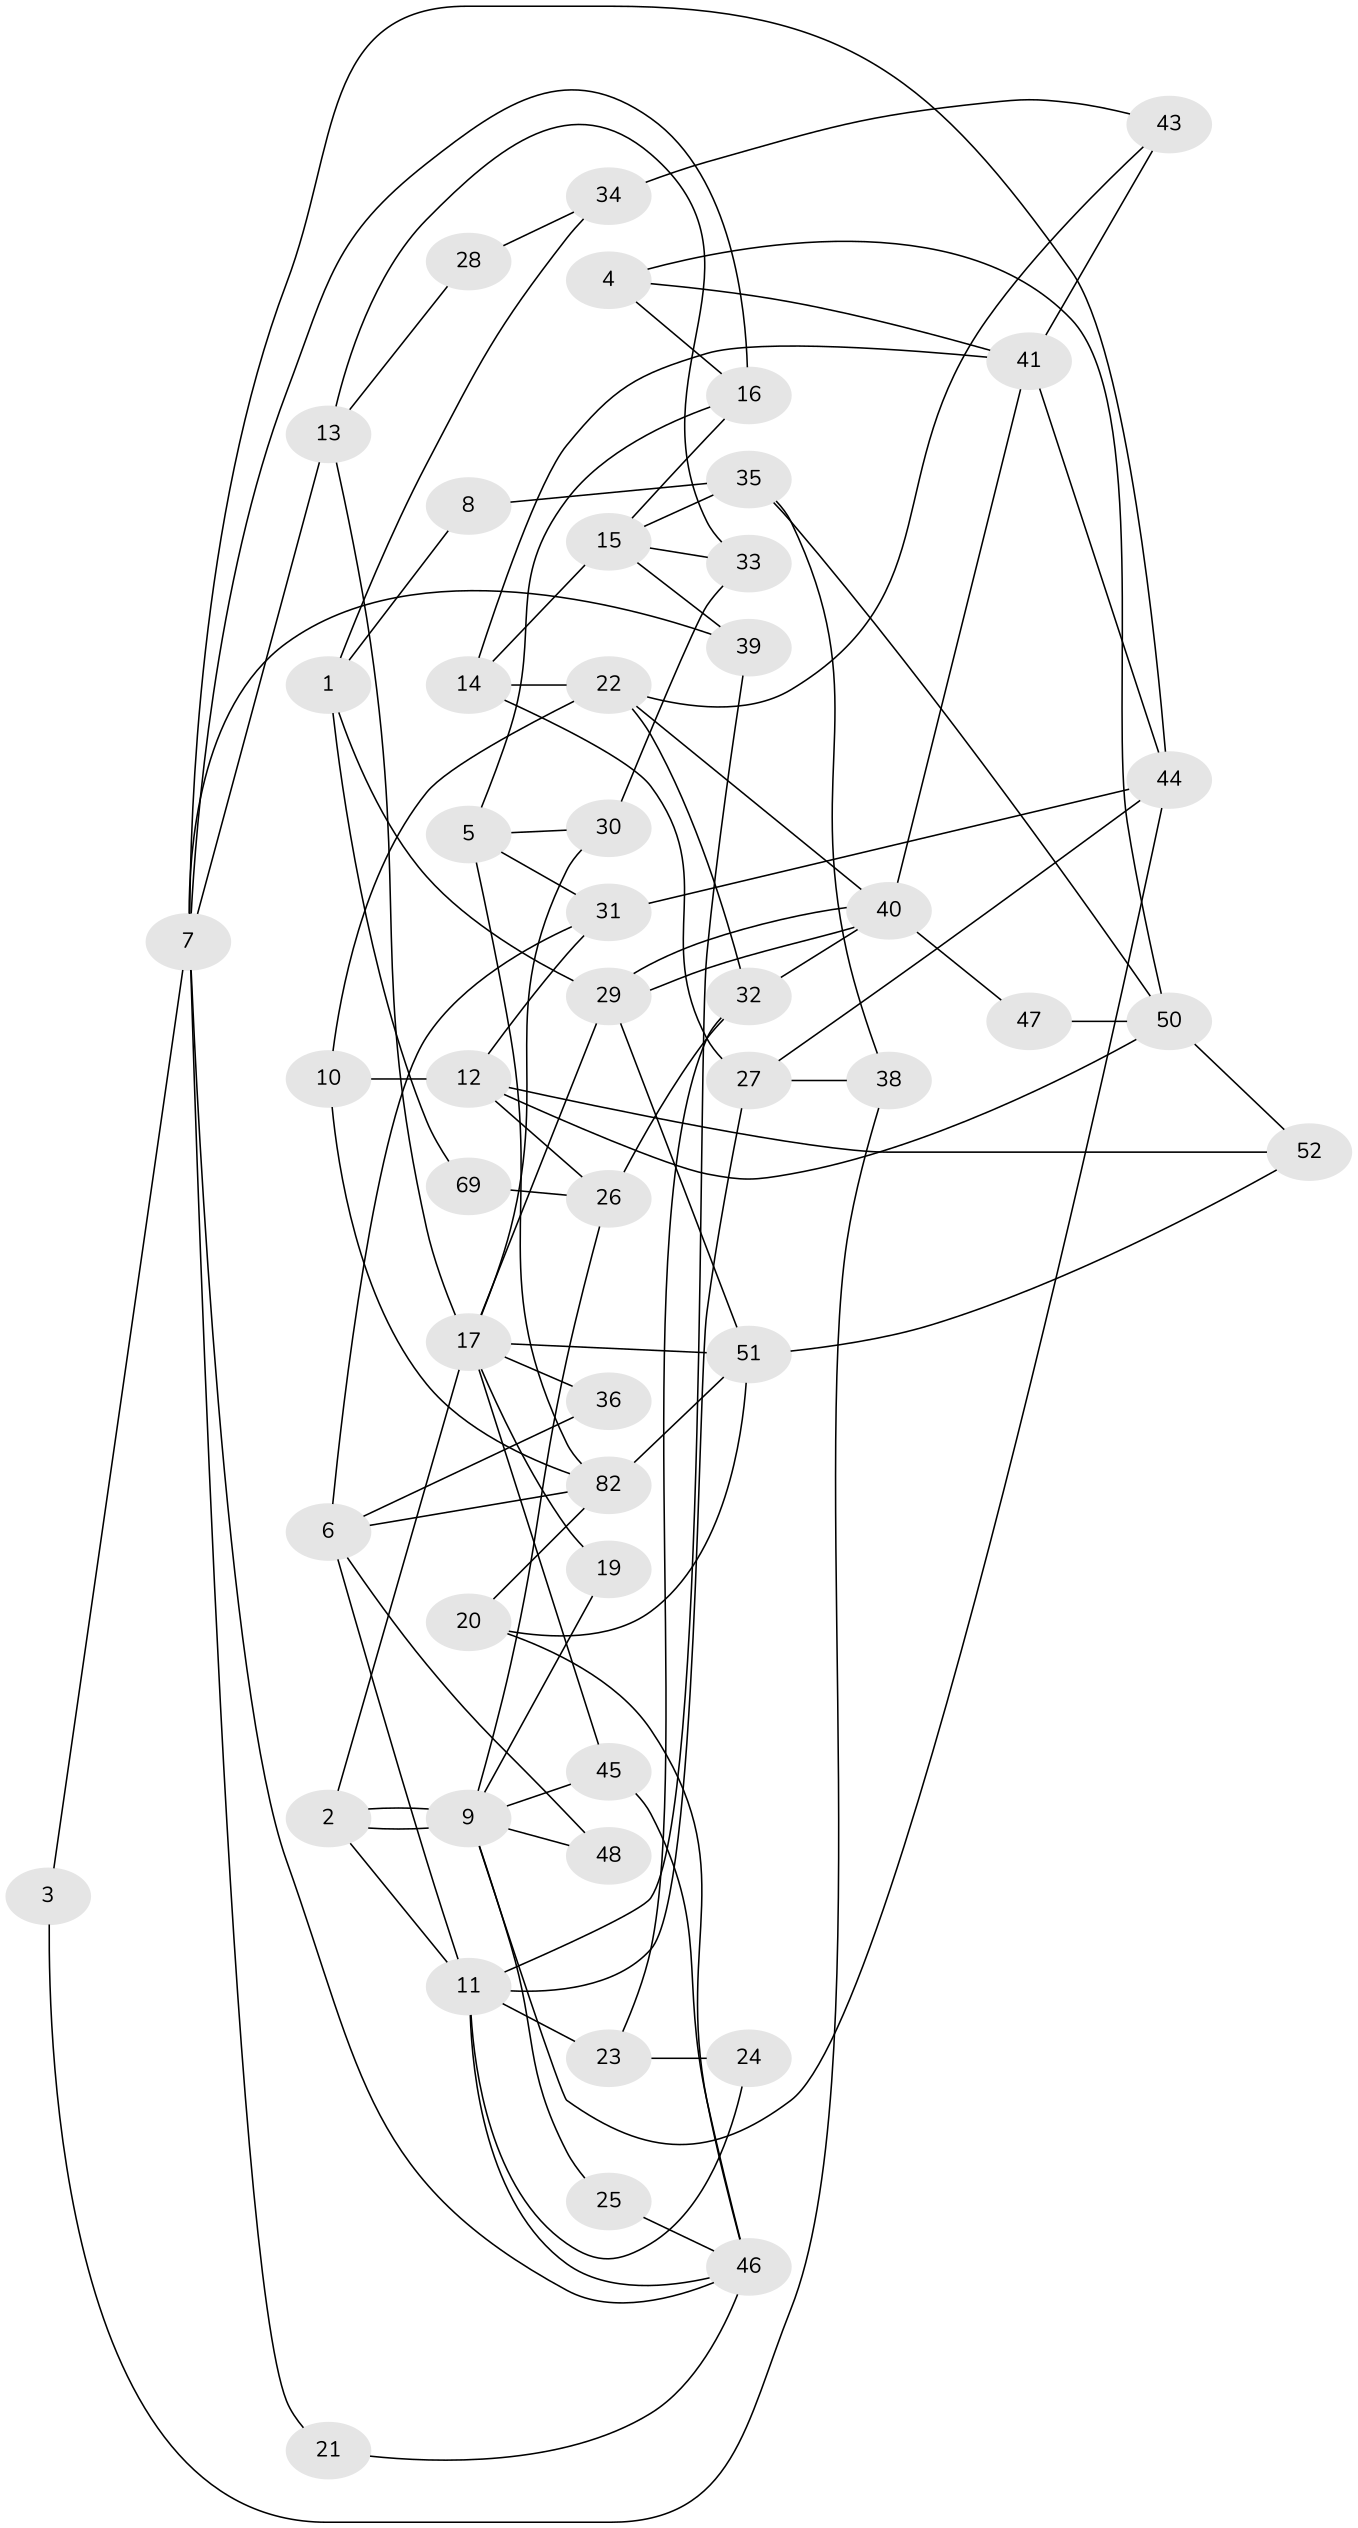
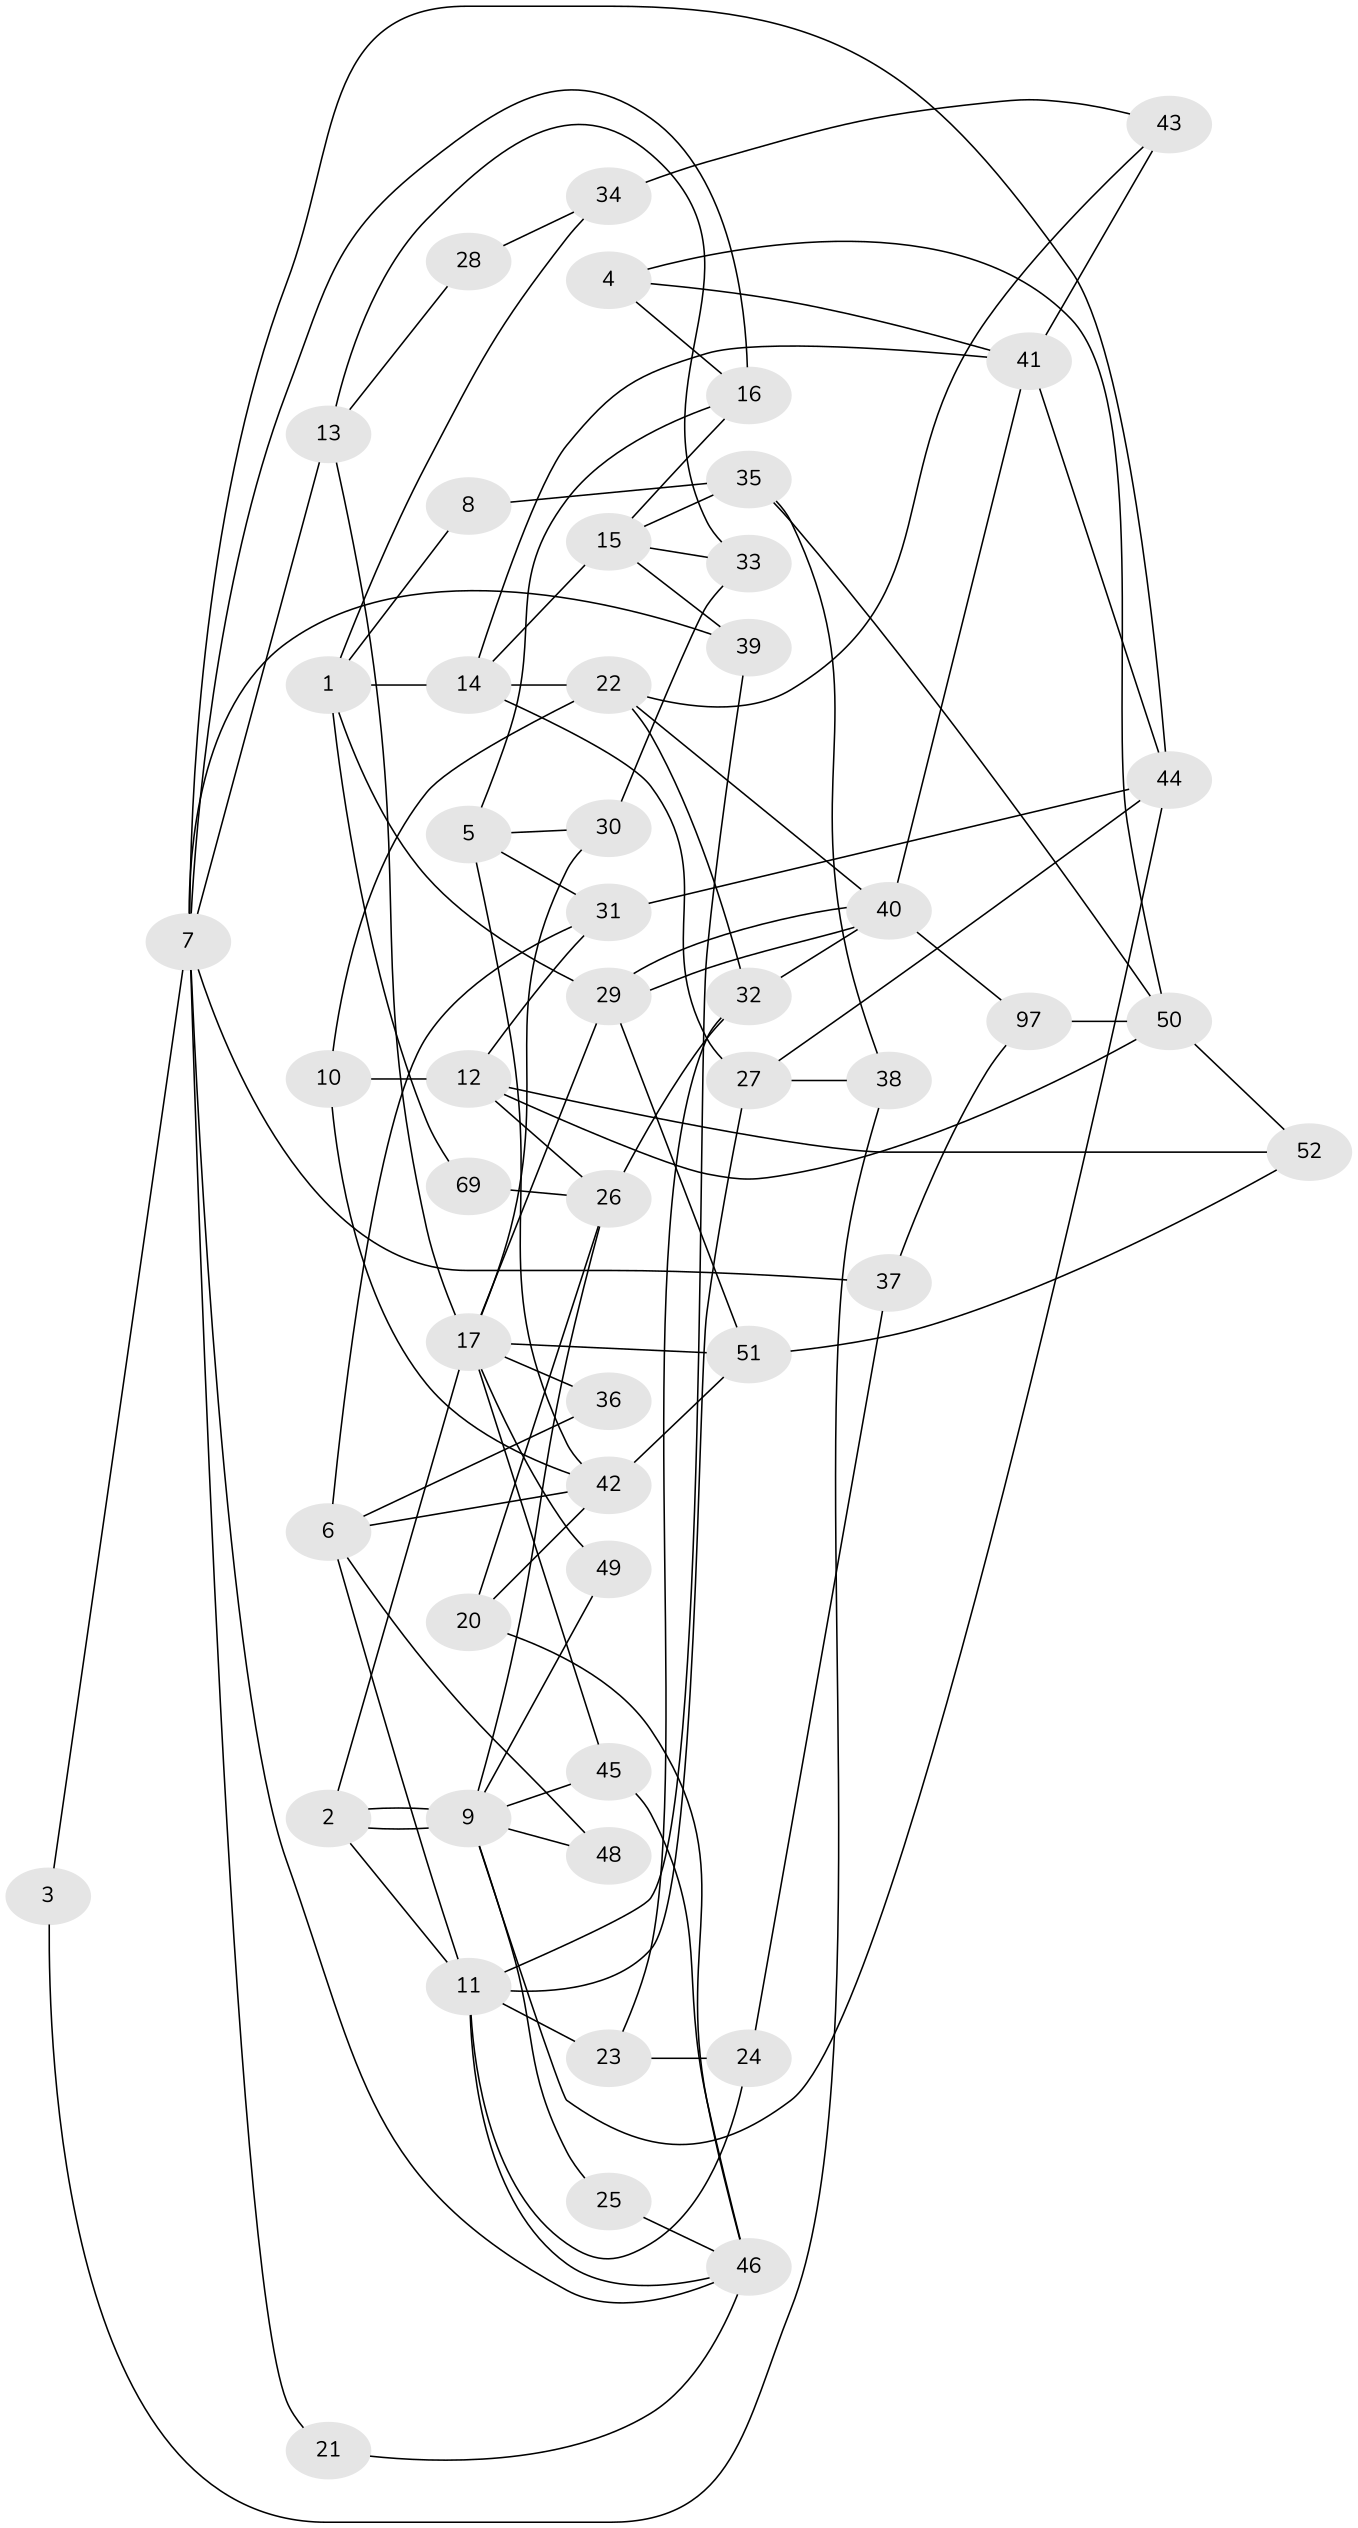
edge "1" -- "14": added
node "47": label "47" -> "97"
node "37": added
node "82": label "82" -> "42"
node "19": label "19" -> "49"
edge "51" -- "20": now "26" -- "20"
